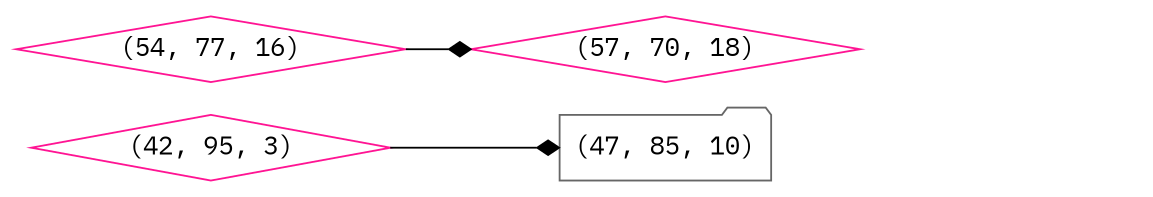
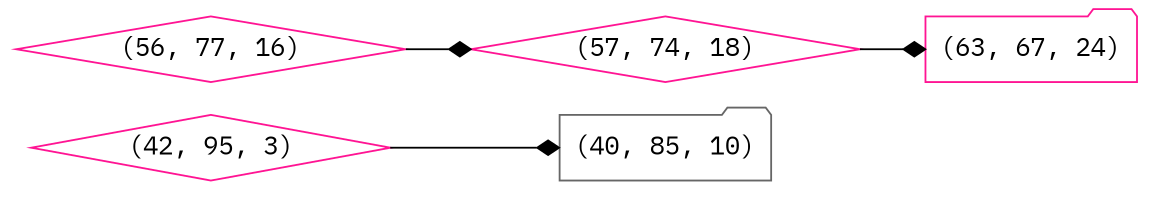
node "(54, 77, 16)": label "(54, 77, 16)" -> "(56, 77, 16)"
node "(57, 70, 18)": label "(57, 70, 18)" -> "(57, 74, 18)"
node "(63, 67, 24)": added
node "(47, 85, 10)": label "(47, 85, 10)" -> "(40, 85, 10)"
